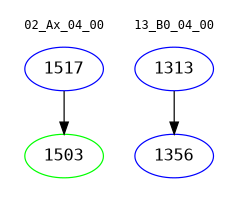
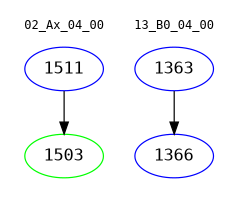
node "1517": label "1517" -> "1511"
node "1313": label "1313" -> "1363"
node "1356": label "1356" -> "1366"
